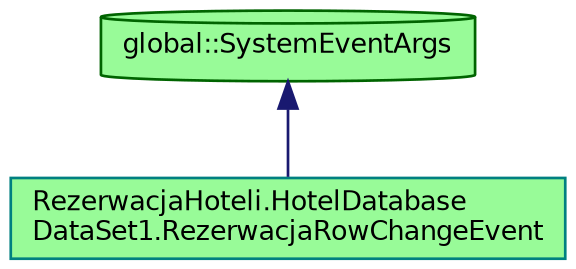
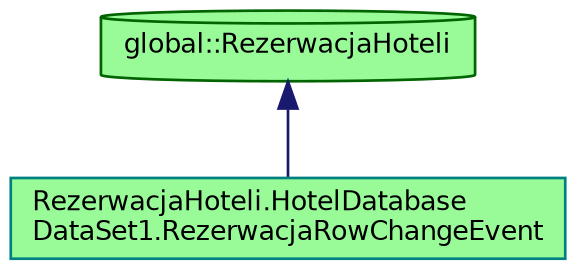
node "global::SystemEventArgs": label "global::SystemEventArgs" -> "global::RezerwacjaHoteli"
